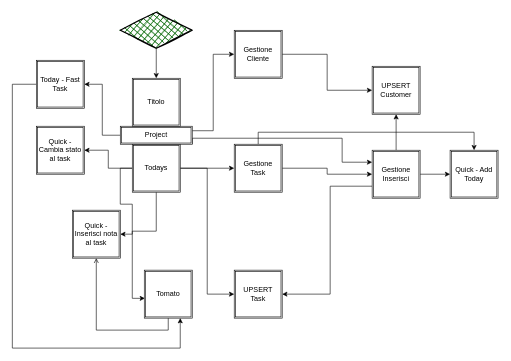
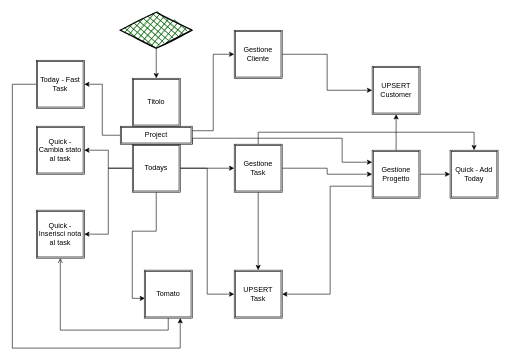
node "Gestione Inserisci": label "Gestione Inserisci" -> "Gestione Progetto"
node "Quick - Inserisci nota al task": moved (96, 234) -> (60, 234)
edge "Gestione Task" -> "UPSERT Task": added
